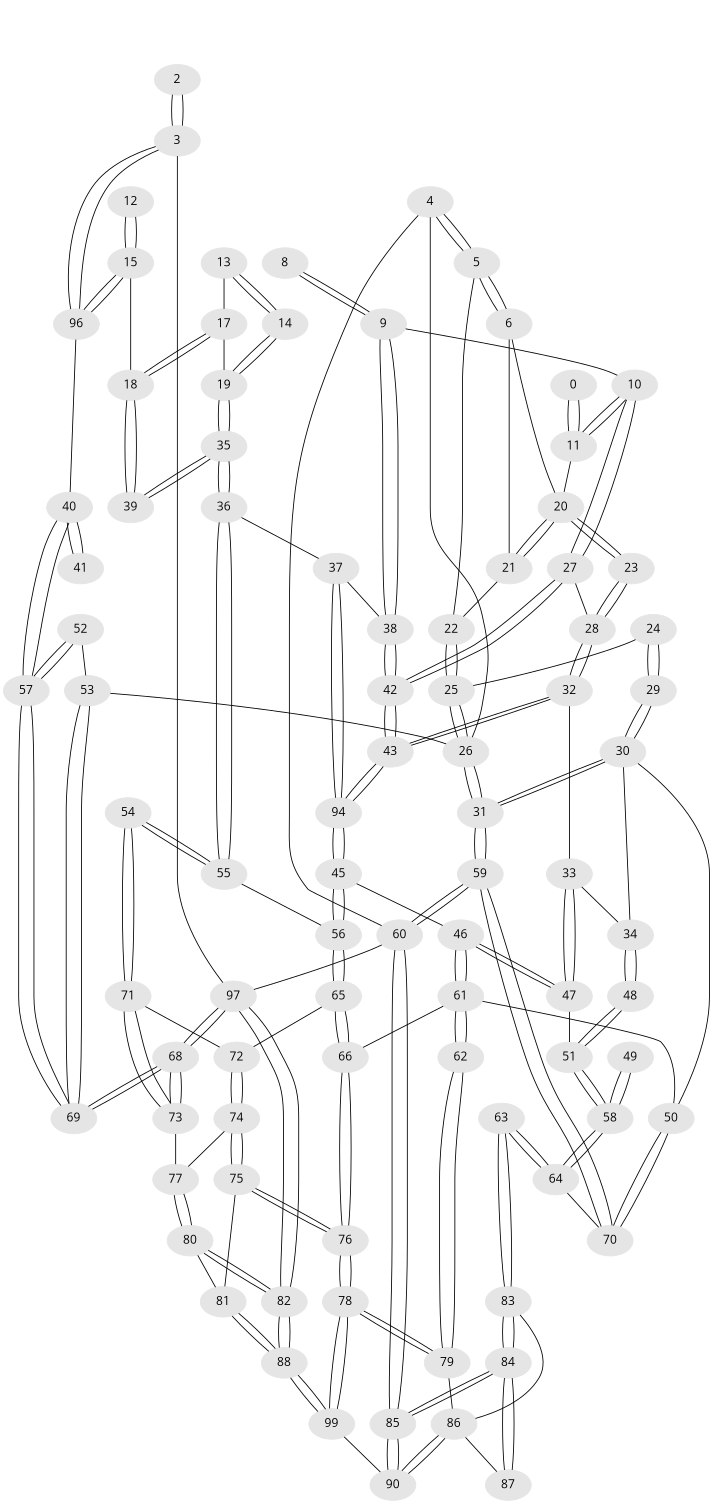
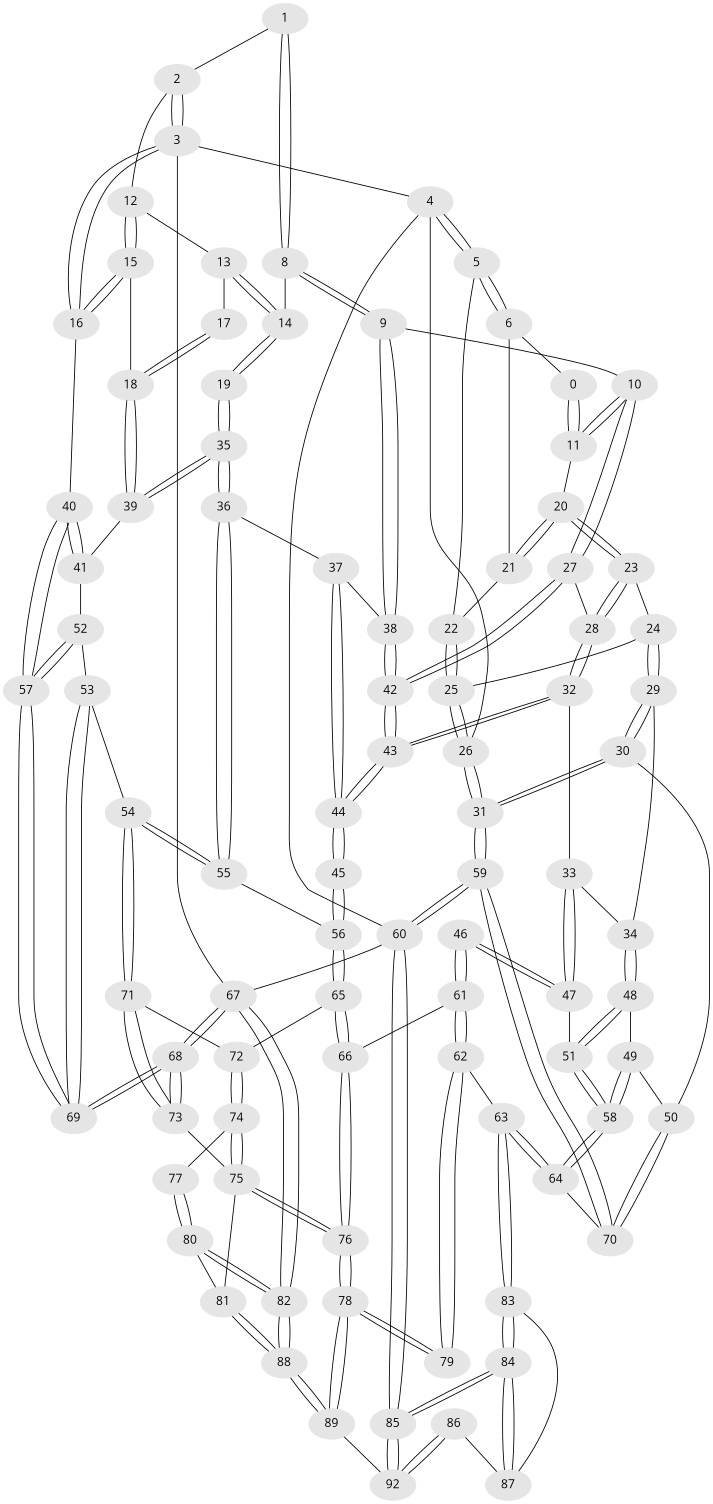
node "1": added
edge "2" -- "12": added
edge "3" -- "4": added
edge "12" -- "13": added
edge "8" -- "14": added
node "96": label "96" -> "16"
edge "17" -- "19": removed
edge "6" -- "20": now "6" -- "0"
edge "39" -- "41": added
edge "41" -- "52": added
edge "23" -- "24": added
edge "53" -- "26": now "53" -- "54"
node "94": label "94" -> "44"
edge "30" -- "34": now "29" -- "34"
edge "45" -- "46": removed
node "97": label "97" -> "67"
edge "48" -- "49": added
edge "61" -- "50": now "49" -- "50"
edge "62" -- "63": added
edge "73" -- "77": now "73" -- "75"
edge "83" -- "86": now "83" -- "87"
edge "79" -- "86": removed
node "99": label "99" -> "89"
node "90": label "90" -> "92"
